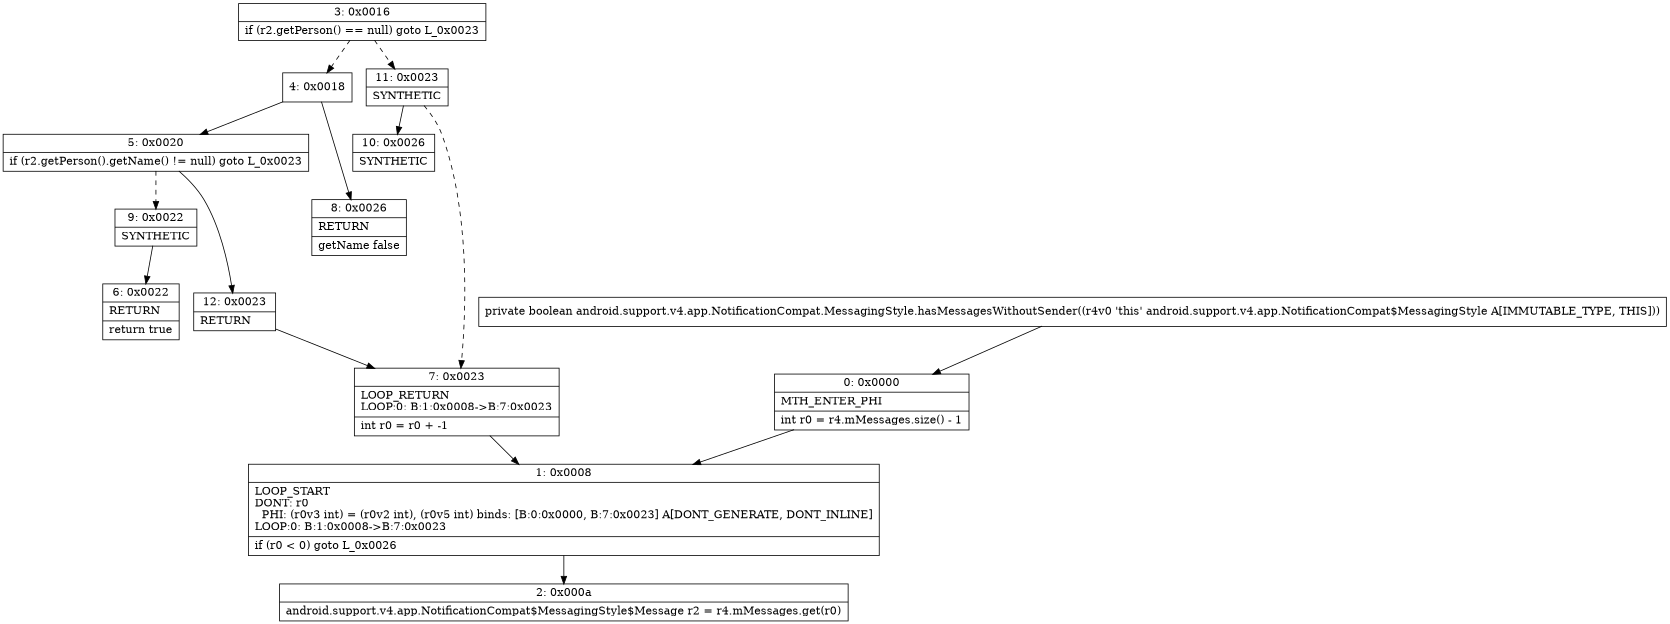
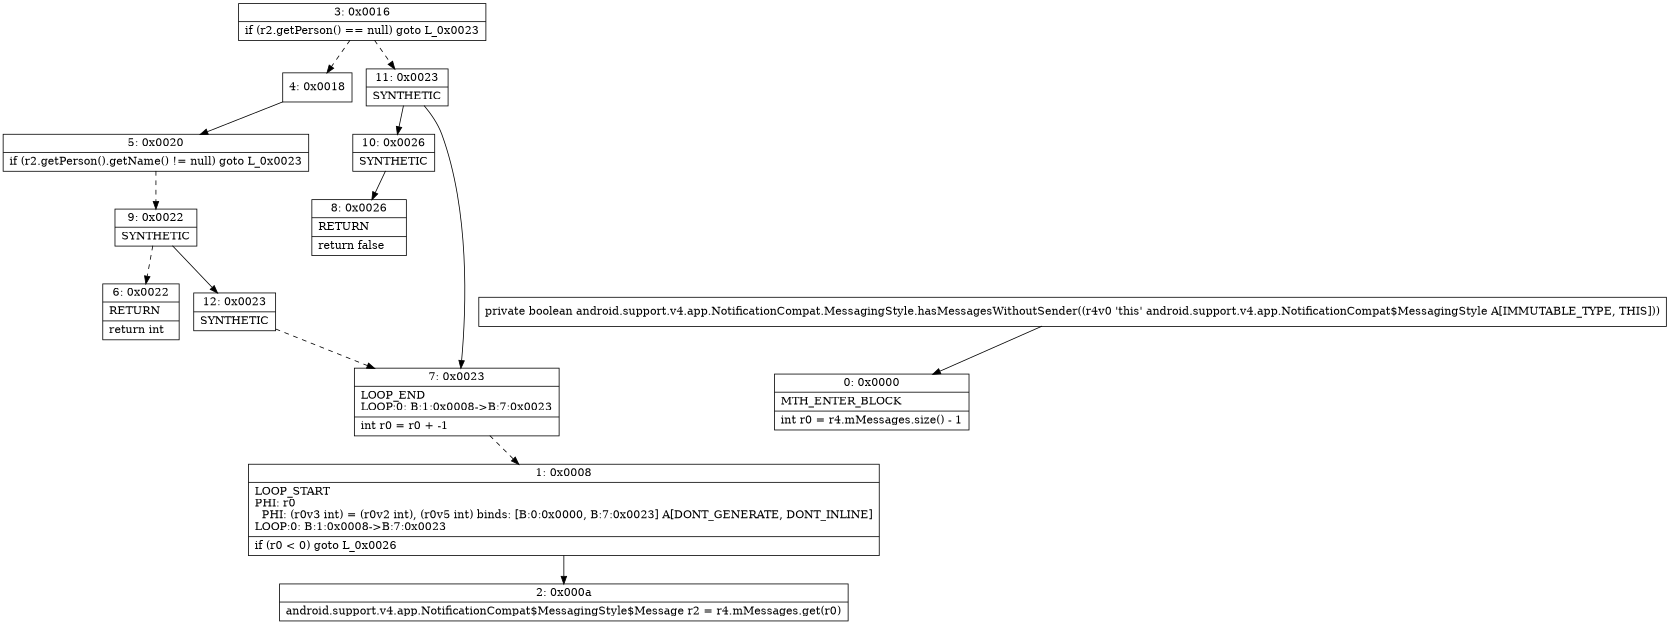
edge "4: 0x0018" -> "8: 0x0026": now "10: 0x0026" -> "8: 0x0026"
edge "5: 0x0020" -> "12: 0x0023": now "9: 0x0022" -> "12: 0x0023"
edge "11: 0x0023" -> "7: 0x0023": style dashed -> solid
node "8: 0x0026": text "getName false" -> "return false"
edge "9: 0x0022" -> "6: 0x0022": style solid -> dashed
node "12: 0x0023": text "RETURN" -> "SYNTHETIC"
node "6: 0x0022": text "return true" -> "return int"
edge "12: 0x0023" -> "7: 0x0023": style solid -> dashed
node "7: 0x0023": text "LOOP_RETURN" -> "LOOP_END"
node "0: 0x0000": text "MTH_ENTER_PHI" -> "MTH_ENTER_BLOCK"
edge "0: 0x0000" -> "1: 0x0008": removed
edge "7: 0x0023" -> "1: 0x0008": style solid -> dashed
node "1: 0x0008": text "DONT: r0" -> "PHI: r0"
